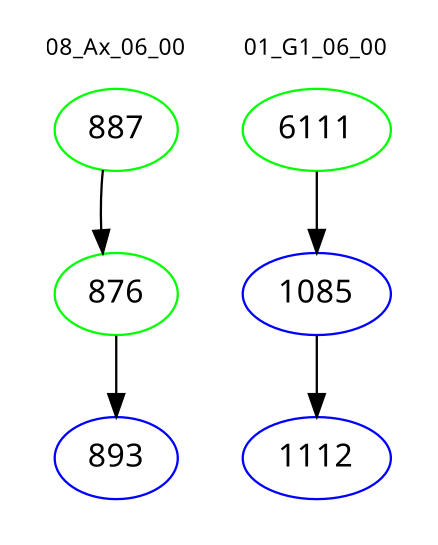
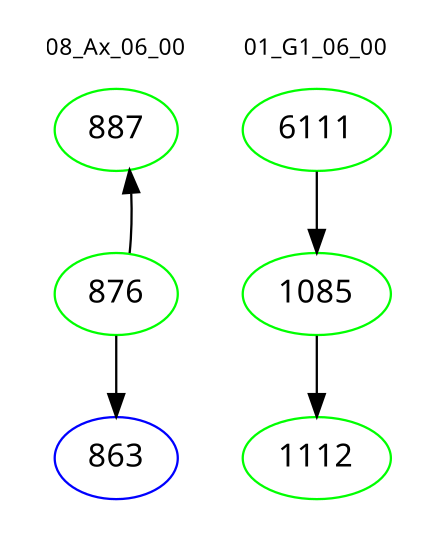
edge "887" -> "876": reversed
node "1085": color blue -> green
node "893": label "893" -> "863"
node "1112": color blue -> green
